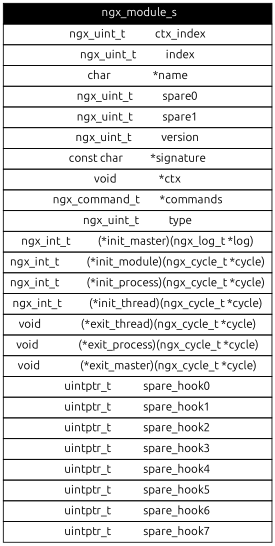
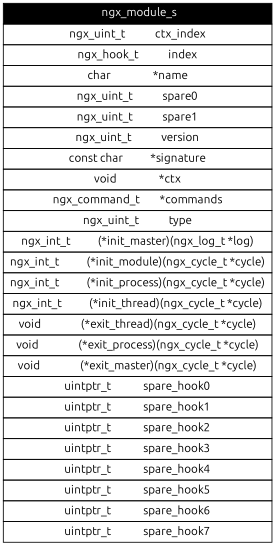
node "ngx_module_s": text "ngx_uint_t            index" -> "ngx_hook_t            index"
